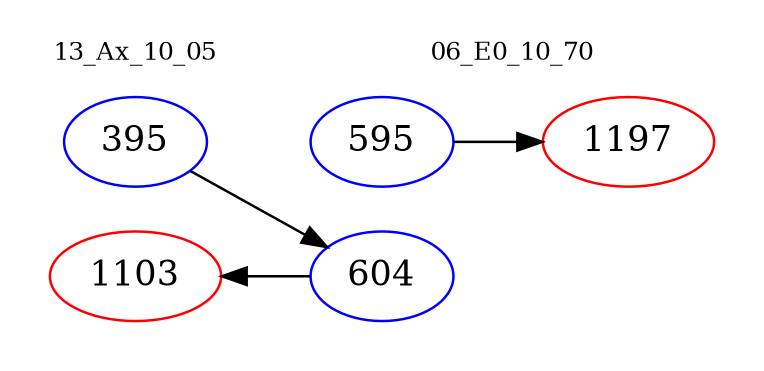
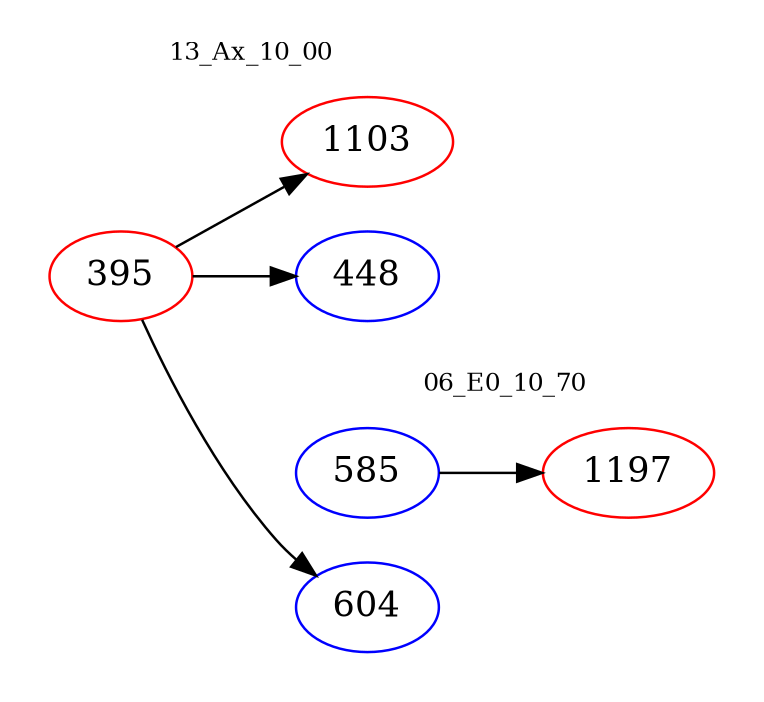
cluster "13_Ax_10_05": label "13_Ax_10_05" -> "13_Ax_10_00"
node "395": color blue -> red
node "595": label "595" -> "585"
edge "604" -> "1103": now "395" -> "1103"
node "448": added
